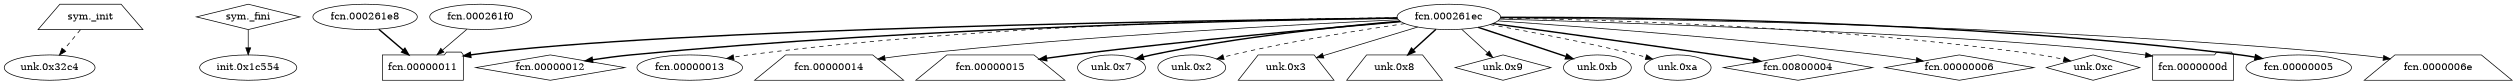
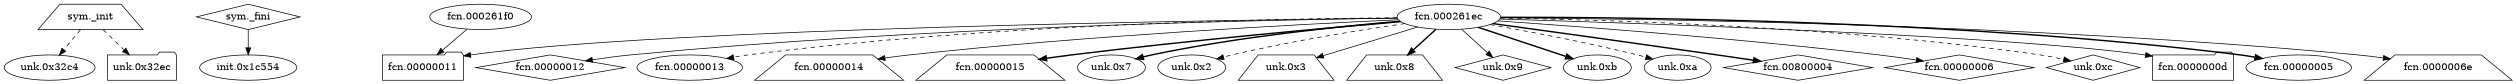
node "fcn.000261e8": removed
edge "fcn.000261ec" -> "fcn.00000011": style bold -> solid
edge "fcn.000261ec" -> "fcn.00000012": style bold -> solid
node "unk.0x32ec": added
